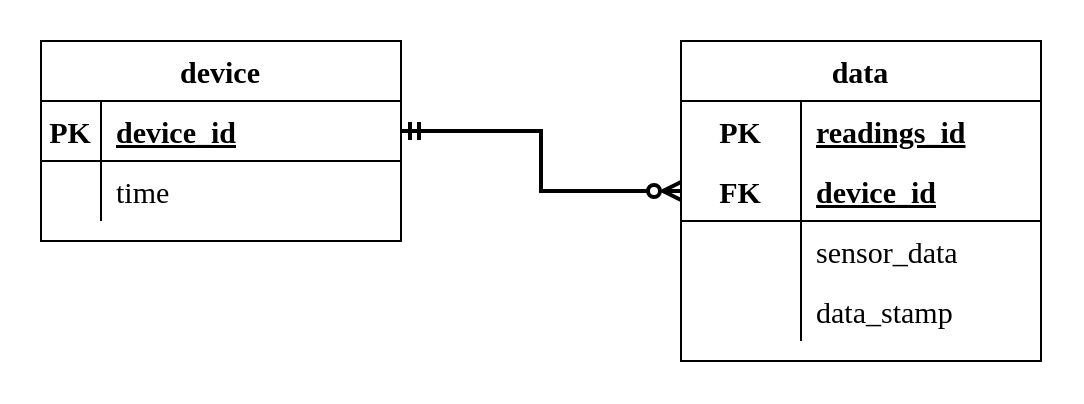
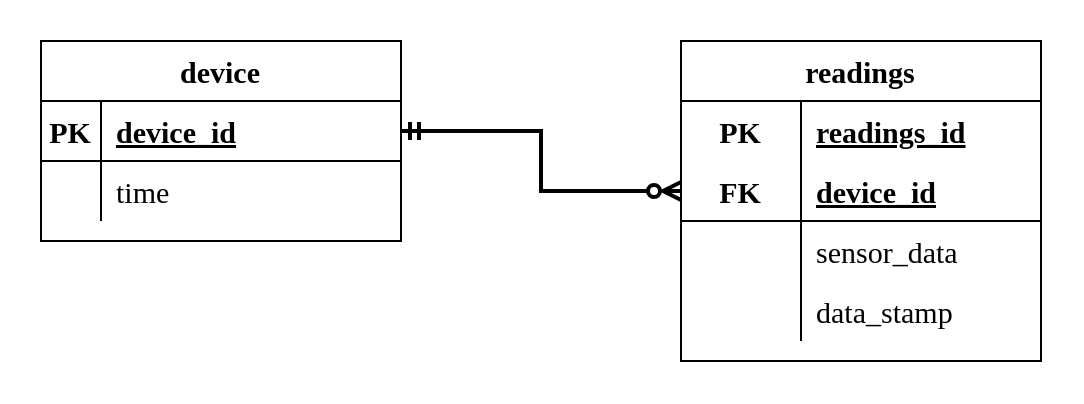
node "data": label "data" -> "readings"
